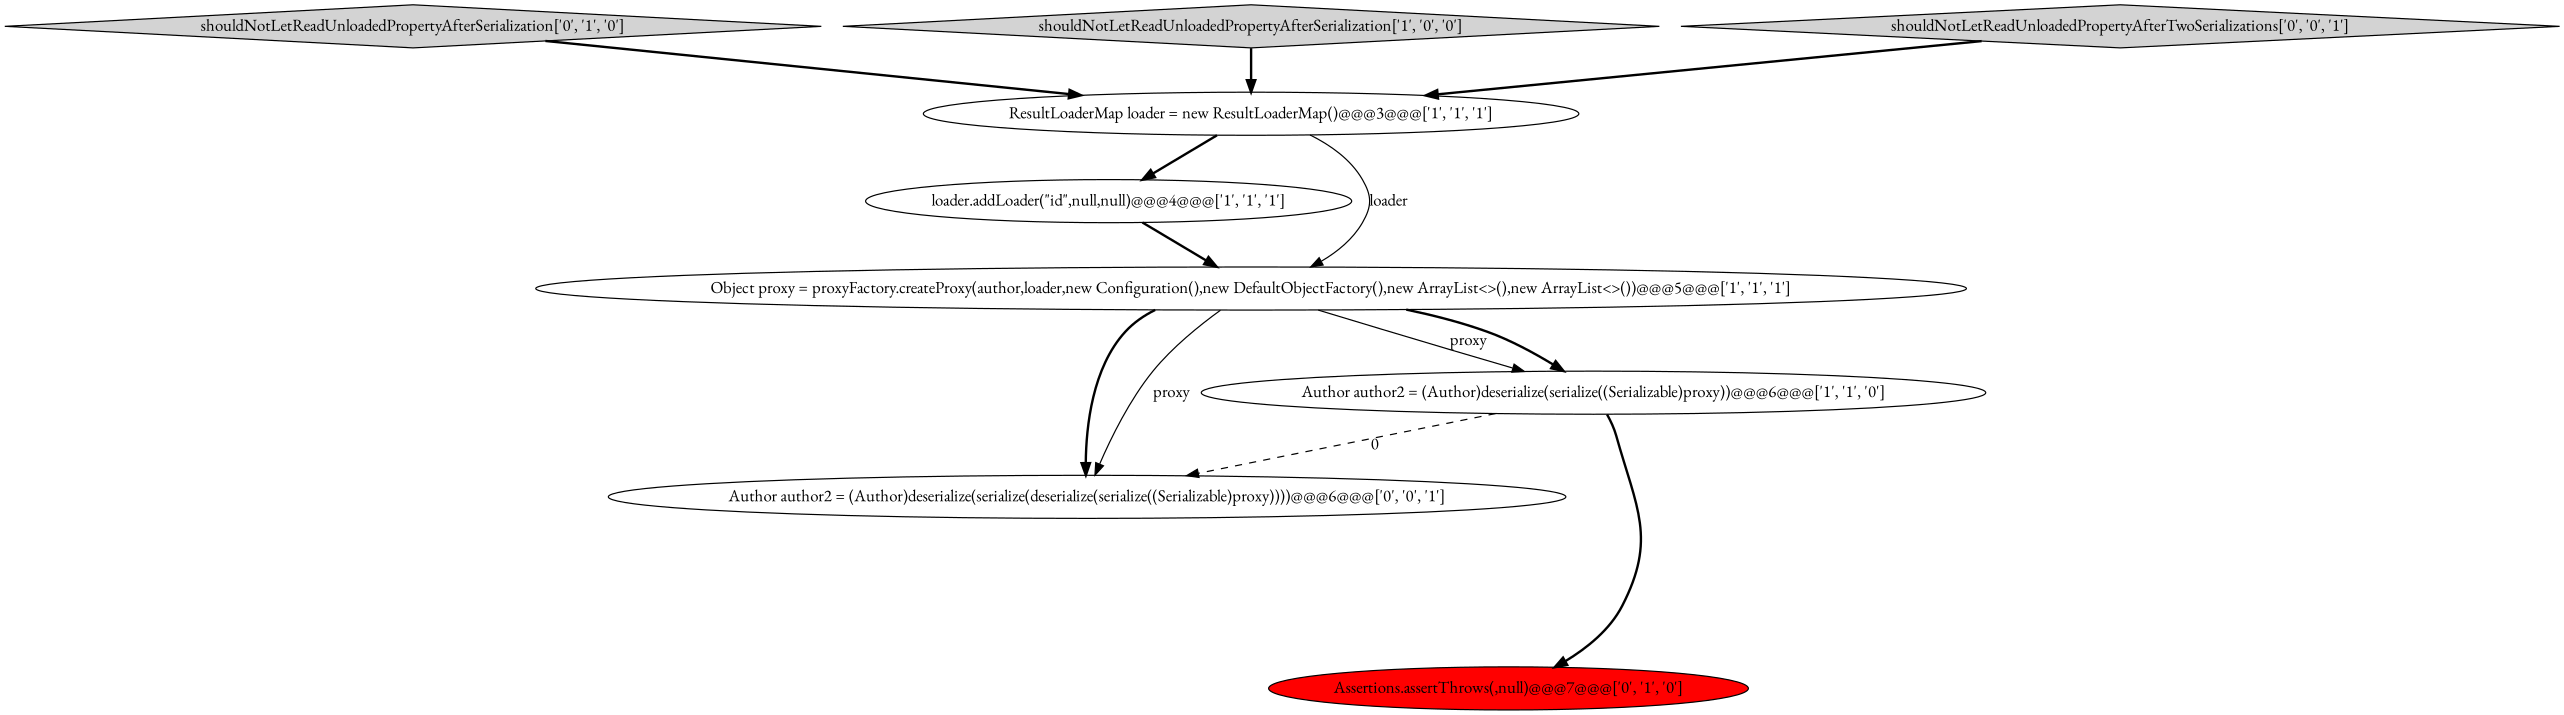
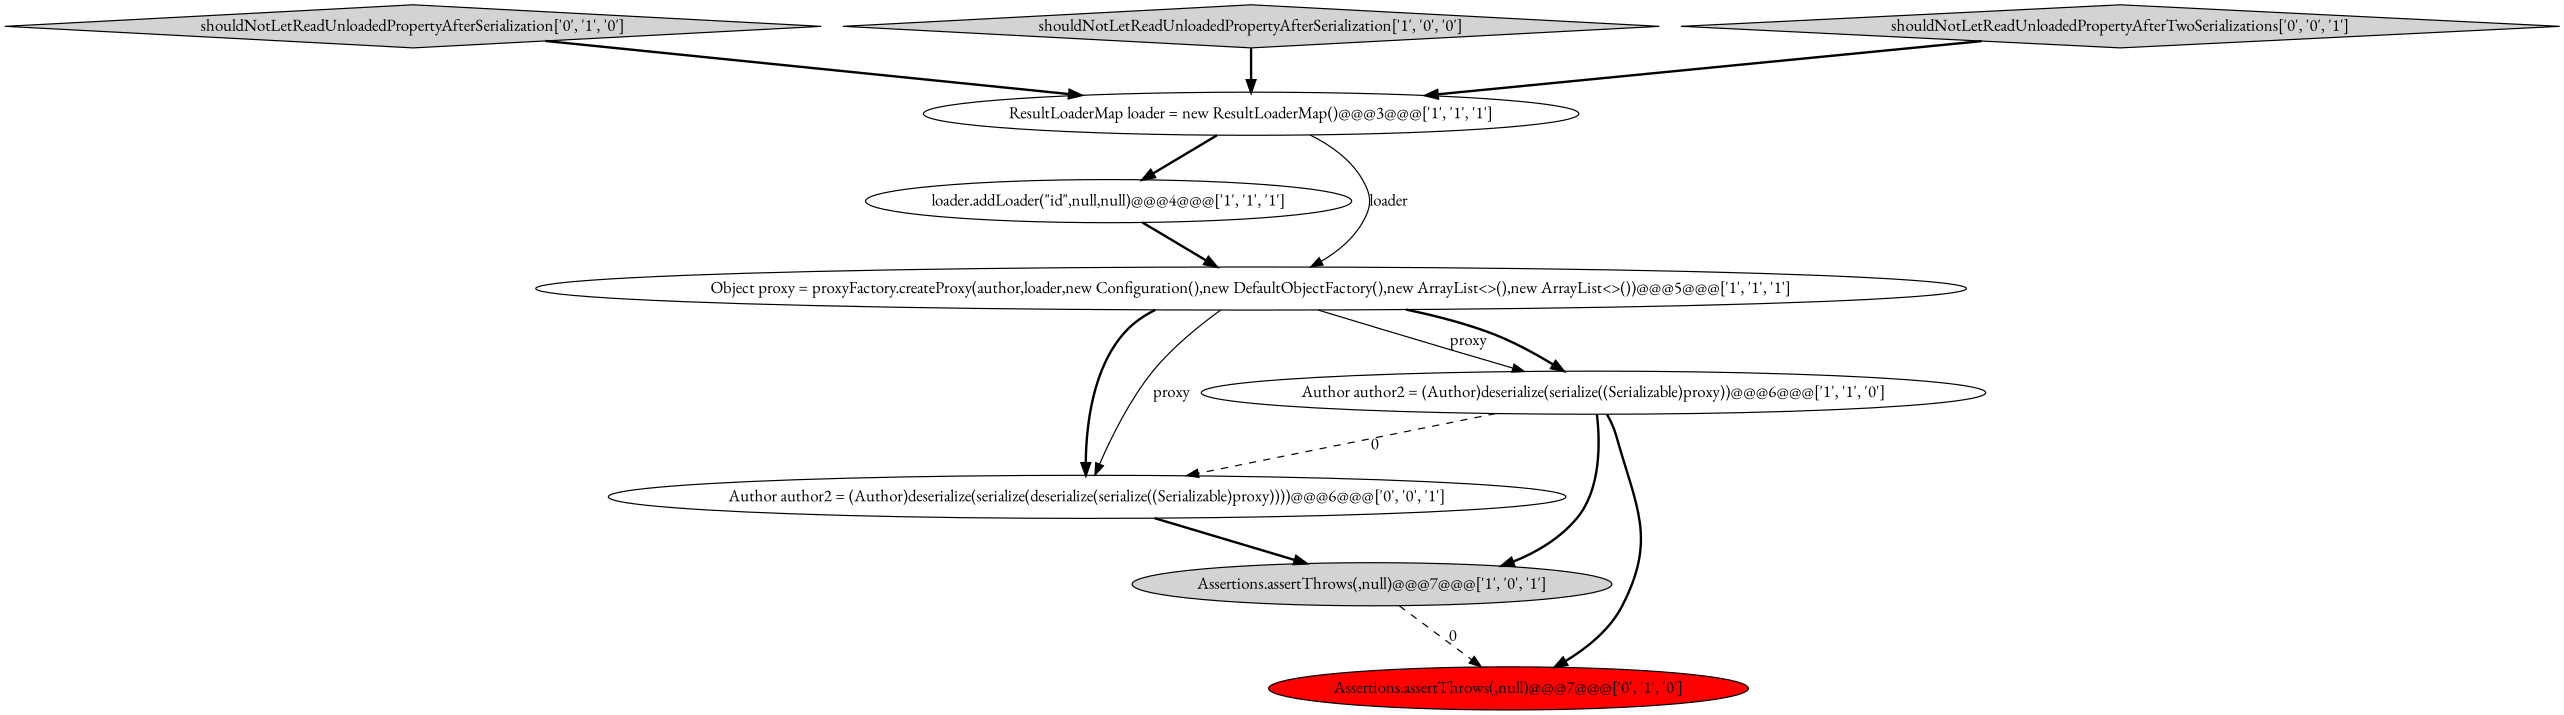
node "Assertions.assertThrows(,null)@@@7@@@['1', '0', '1']": added
